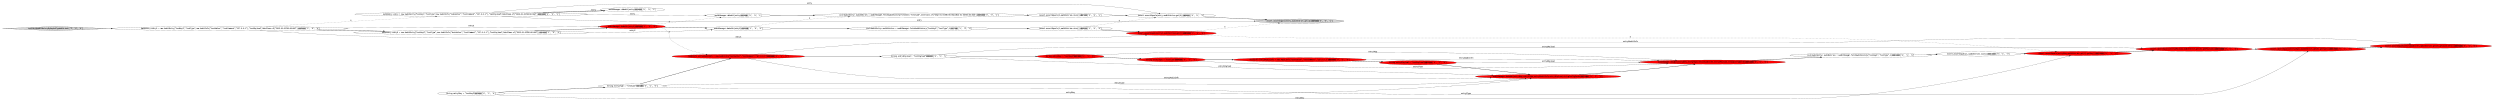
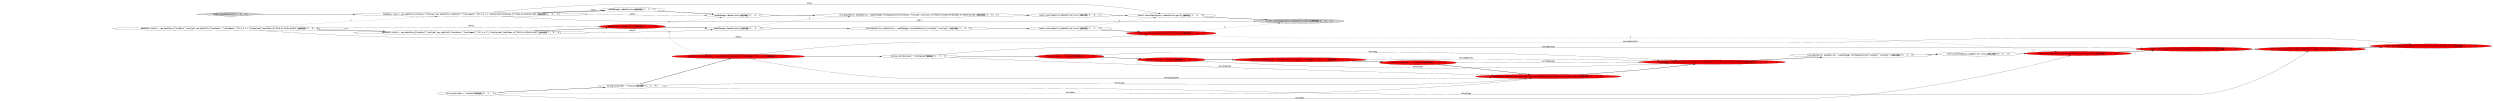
edge "auditManager.doAudit(entry)@@@4@@@['0', '0', '1']" -> "auditManager.doAudit(entry)@@@5@@@['0', '0', '1']": added
node "testFetchAuditHistory['0', '0', '1']": added
node "testFetchAuditHistoryByKeyAndTypeWithLimit['1', '0', '0']": removed
